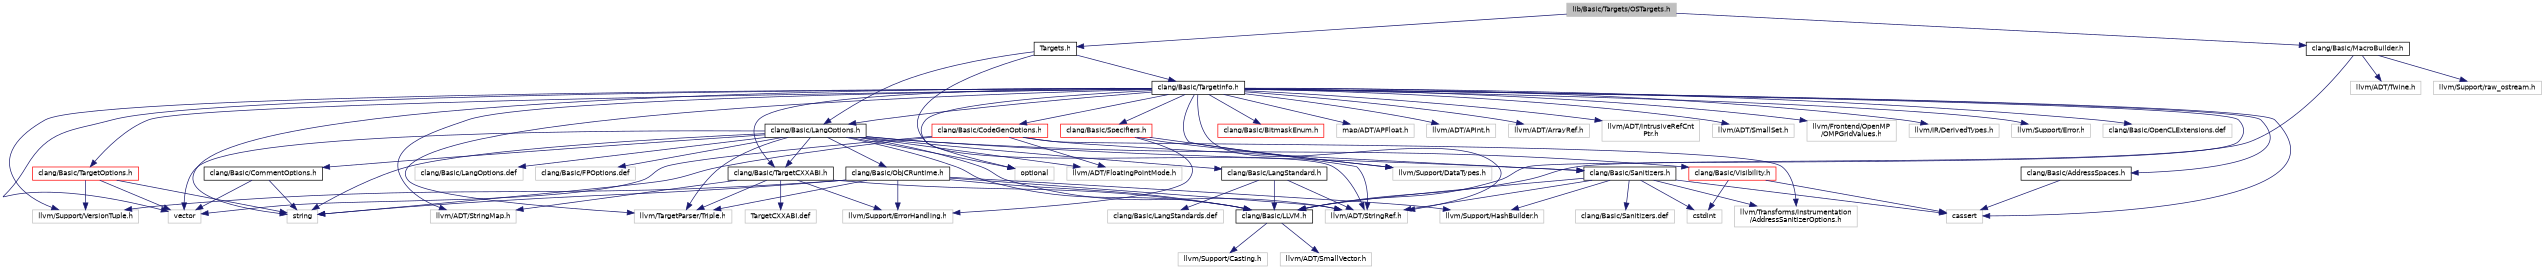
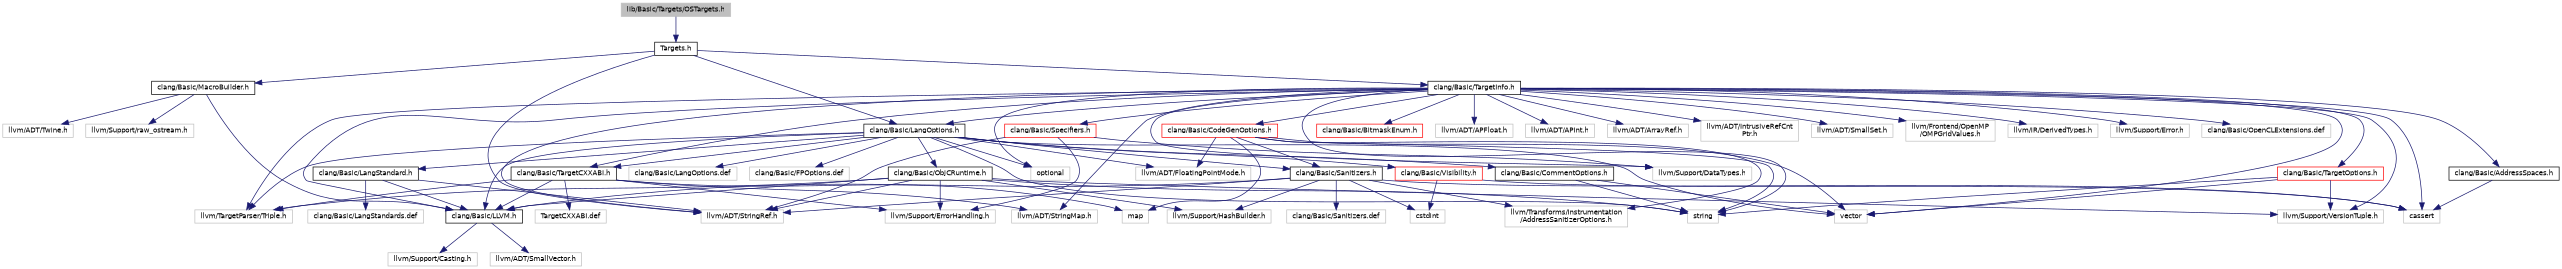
edge "lib/Basic/Targets/OSTargets.h" -> "clang/Basic/MacroBuilder.h": now "Targets.h" -> "clang/Basic/MacroBuilder.h"
node "map/ADT/APFloat.h": label "map/ADT/APFloat.h" -> "llvm/ADT/APFloat.h"
edge "clang/Basic/LangOptions.h" -> "llvm/ADT/StringRef.h": removed
node "map": added
